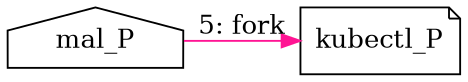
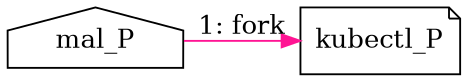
edge "mal_P" -> "kubectl_P": label "5: fork" -> "1: fork"
